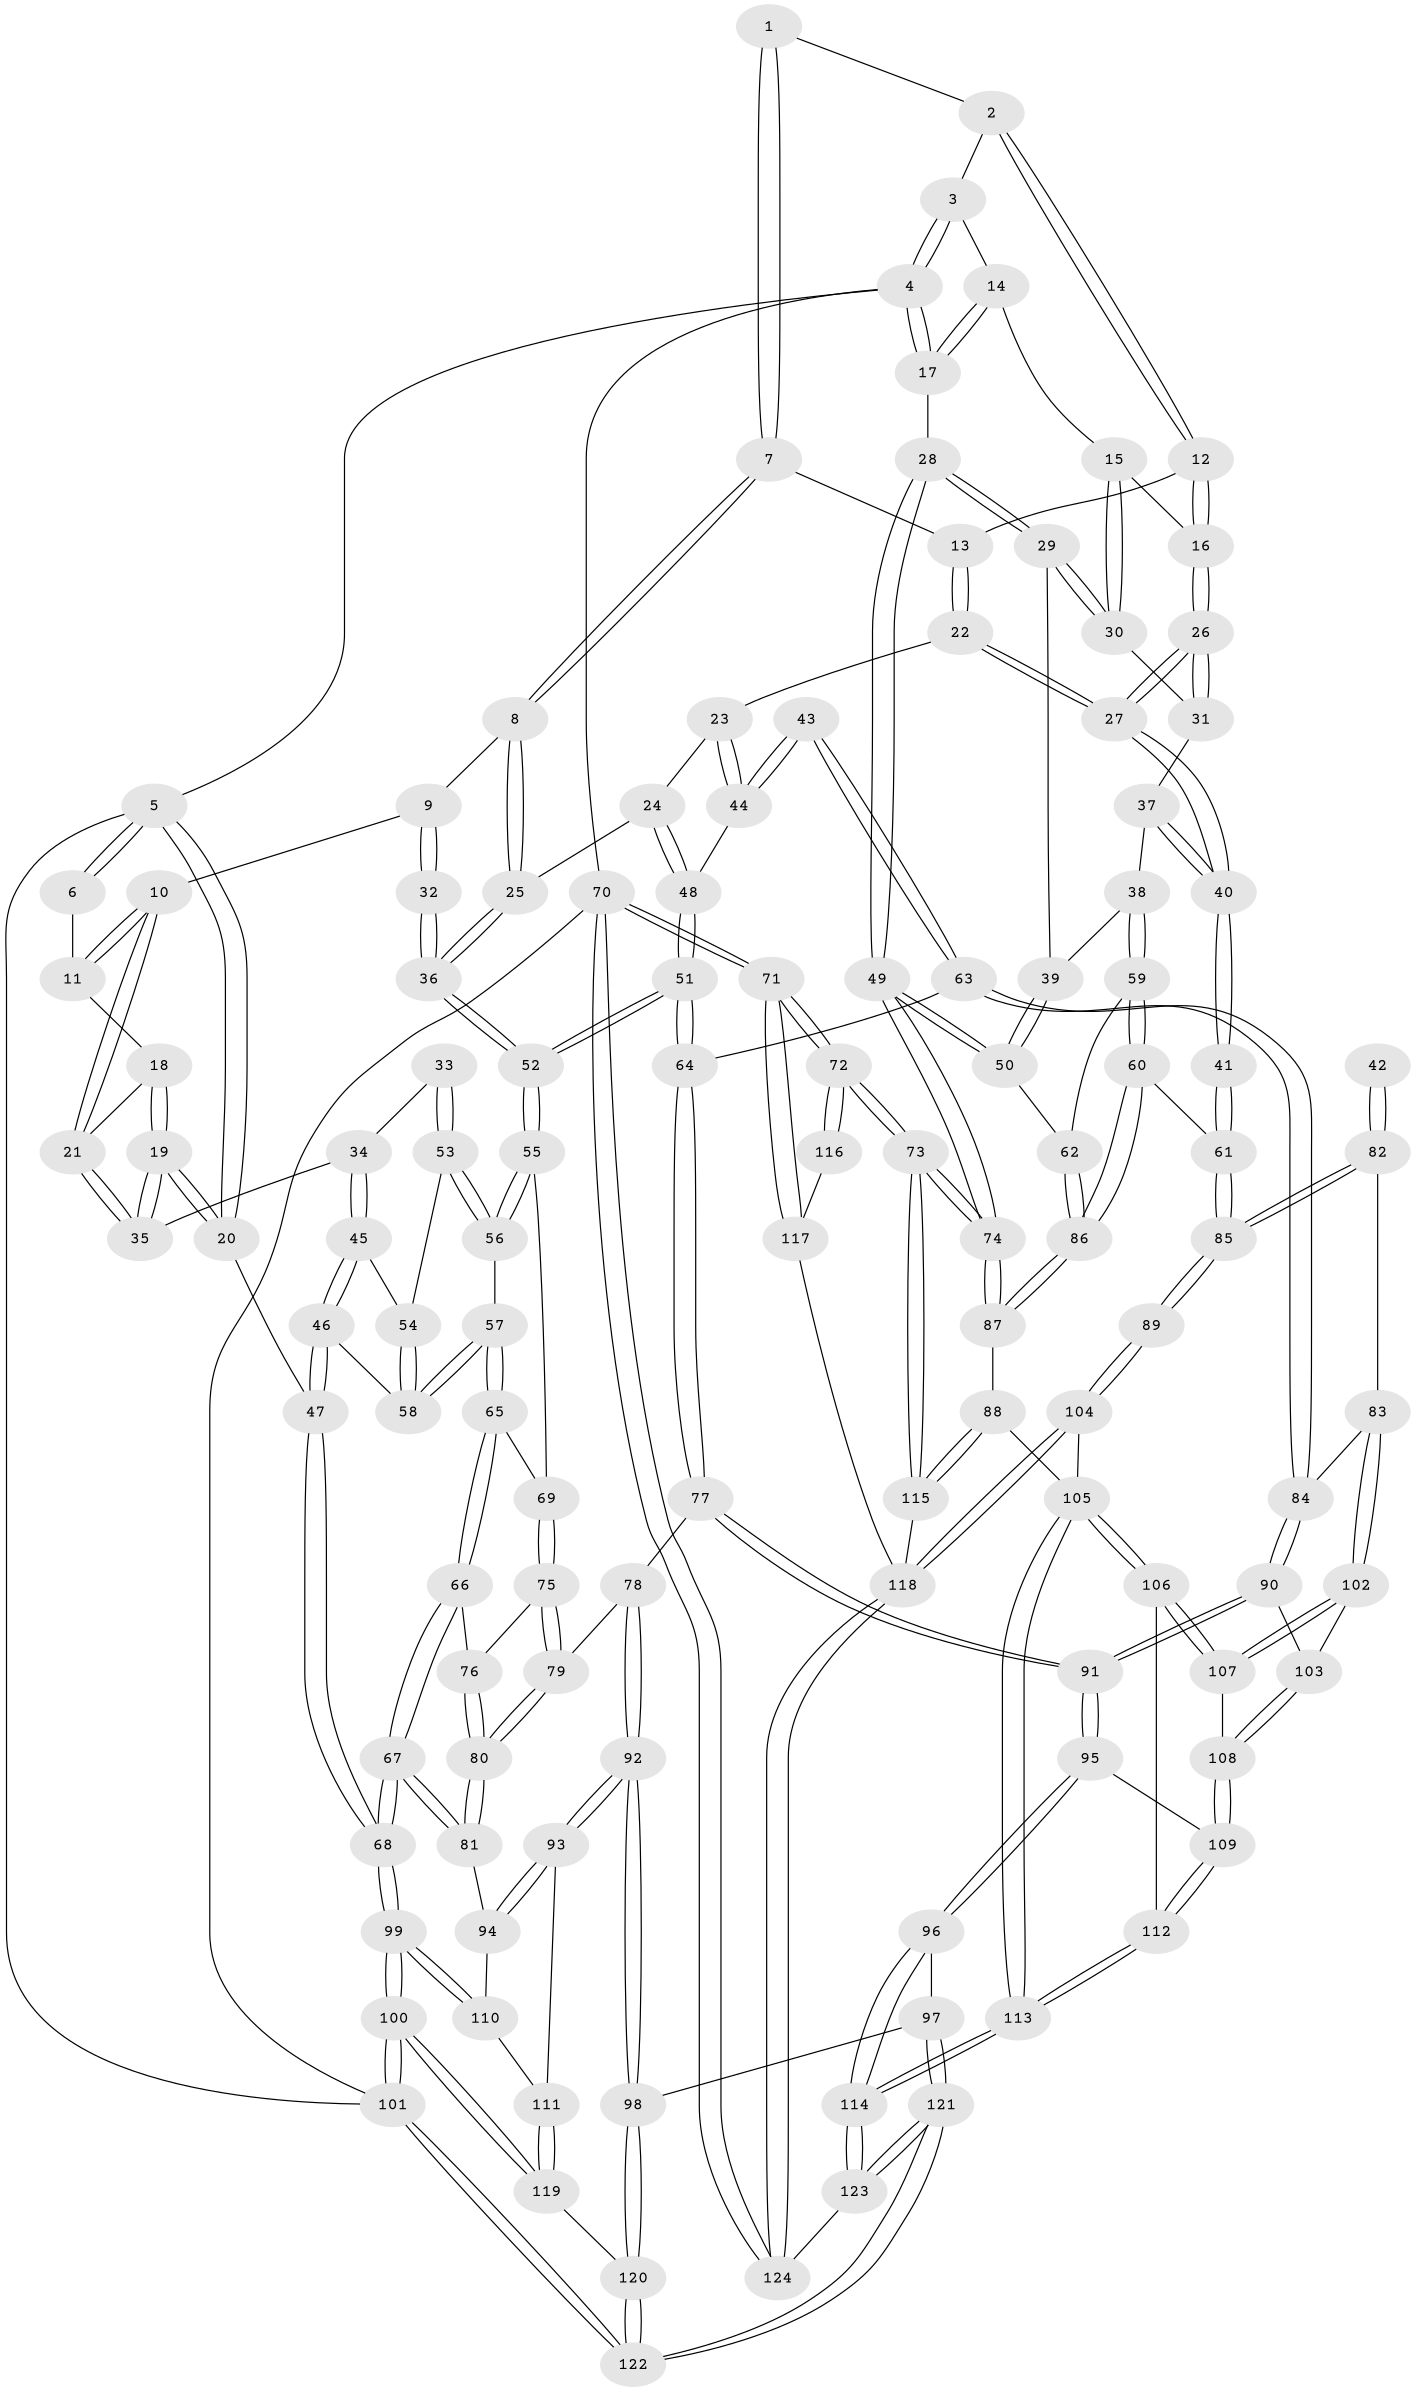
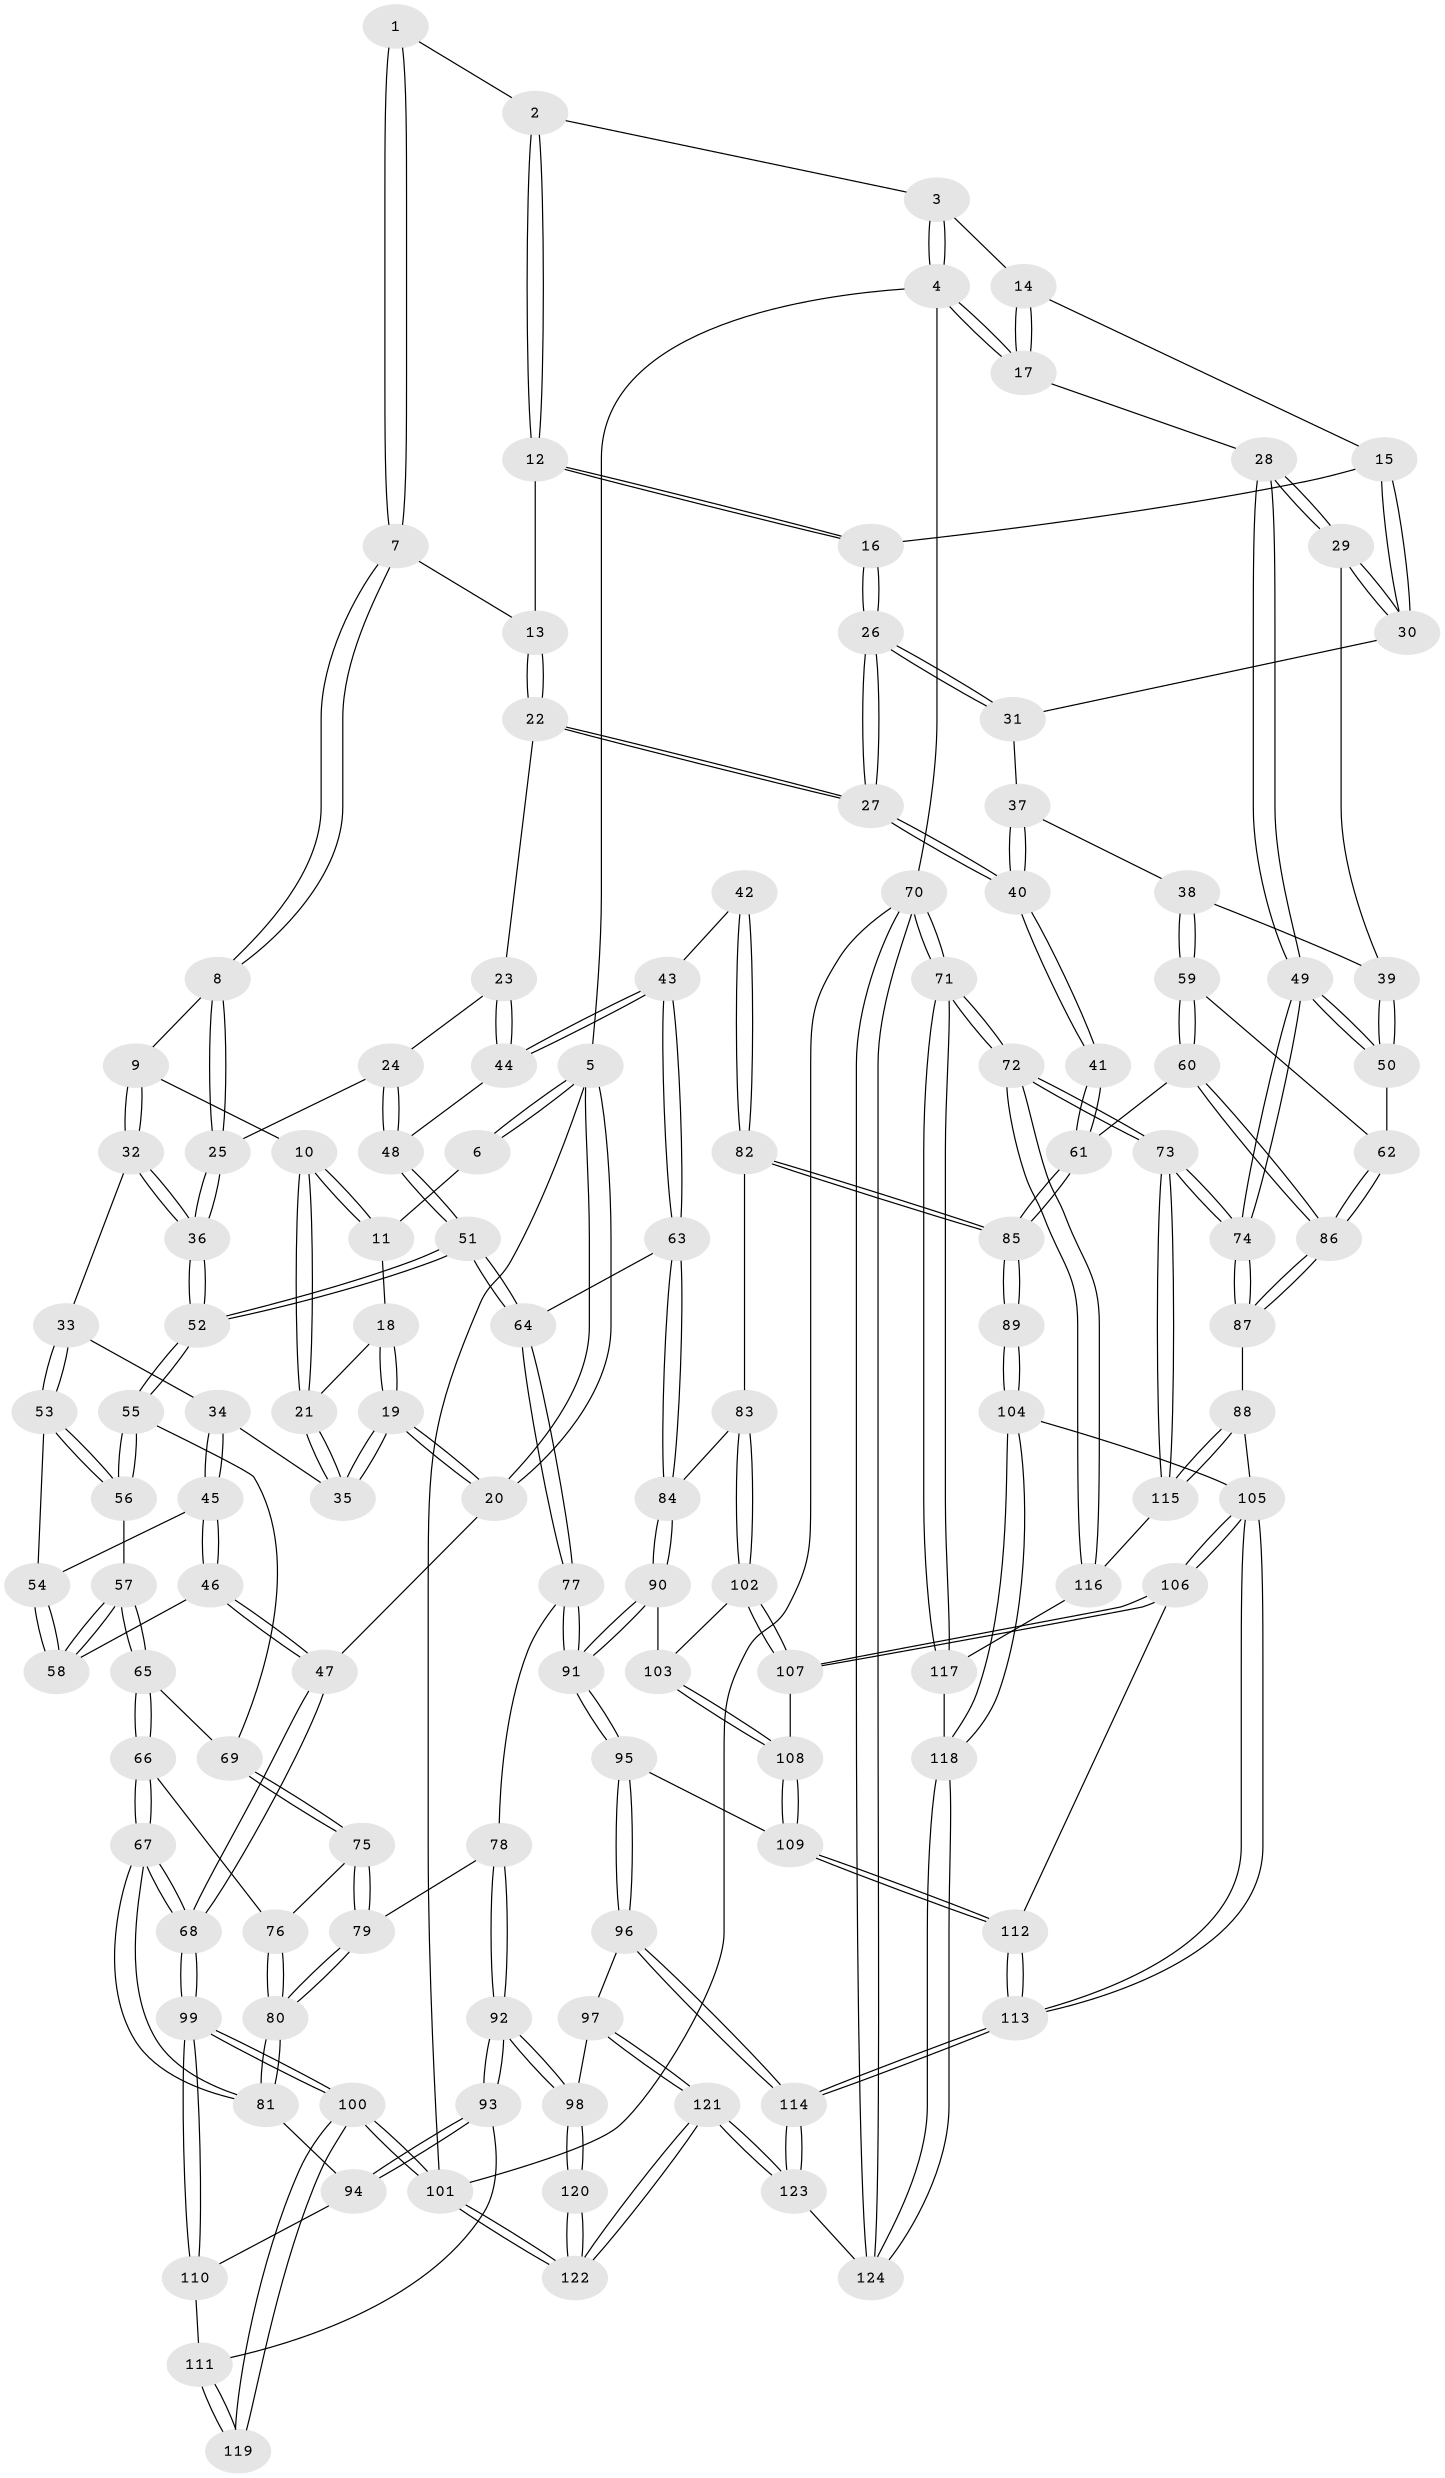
edge "42" -- "43": added
edge "32" -- "33": added
edge "115" -- "118": now "115" -- "116"
edge "119" -- "120": removed
